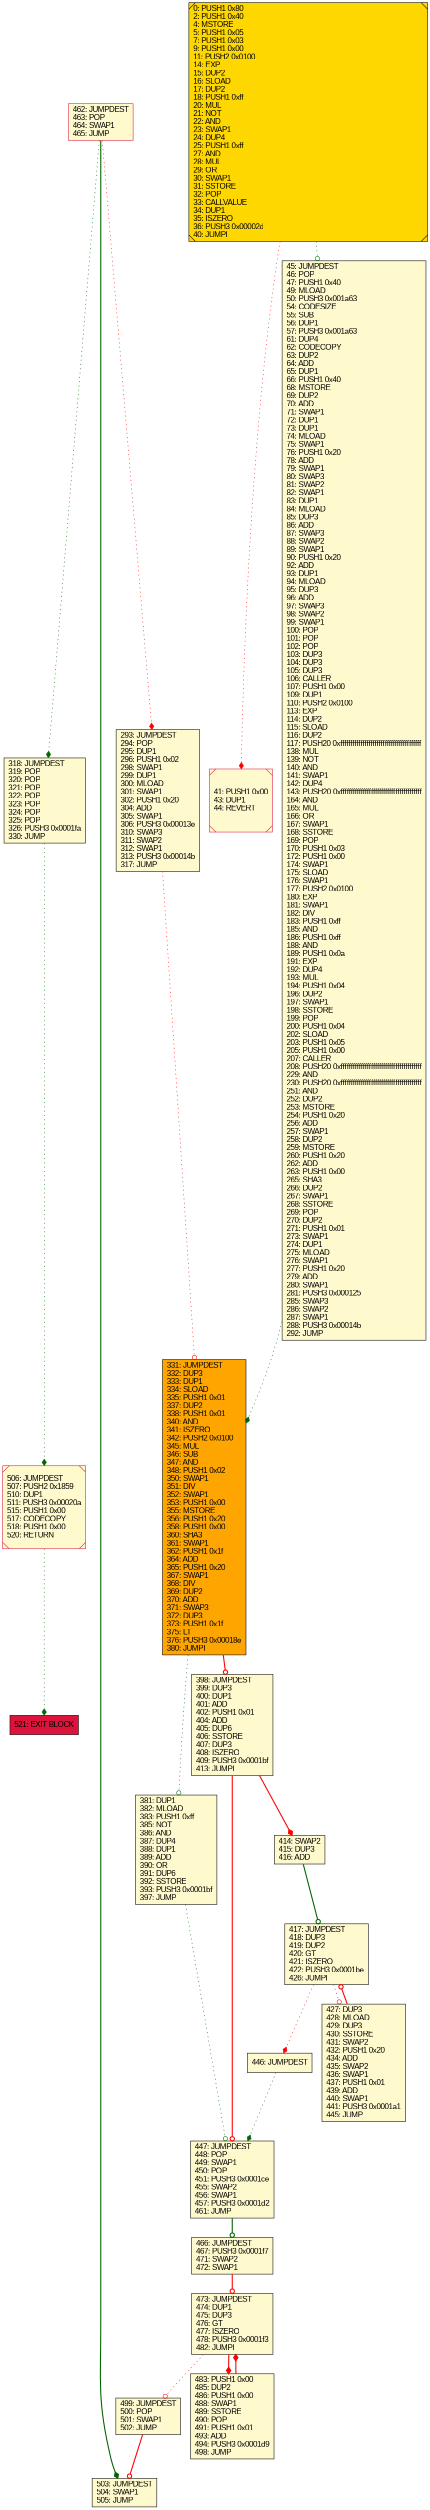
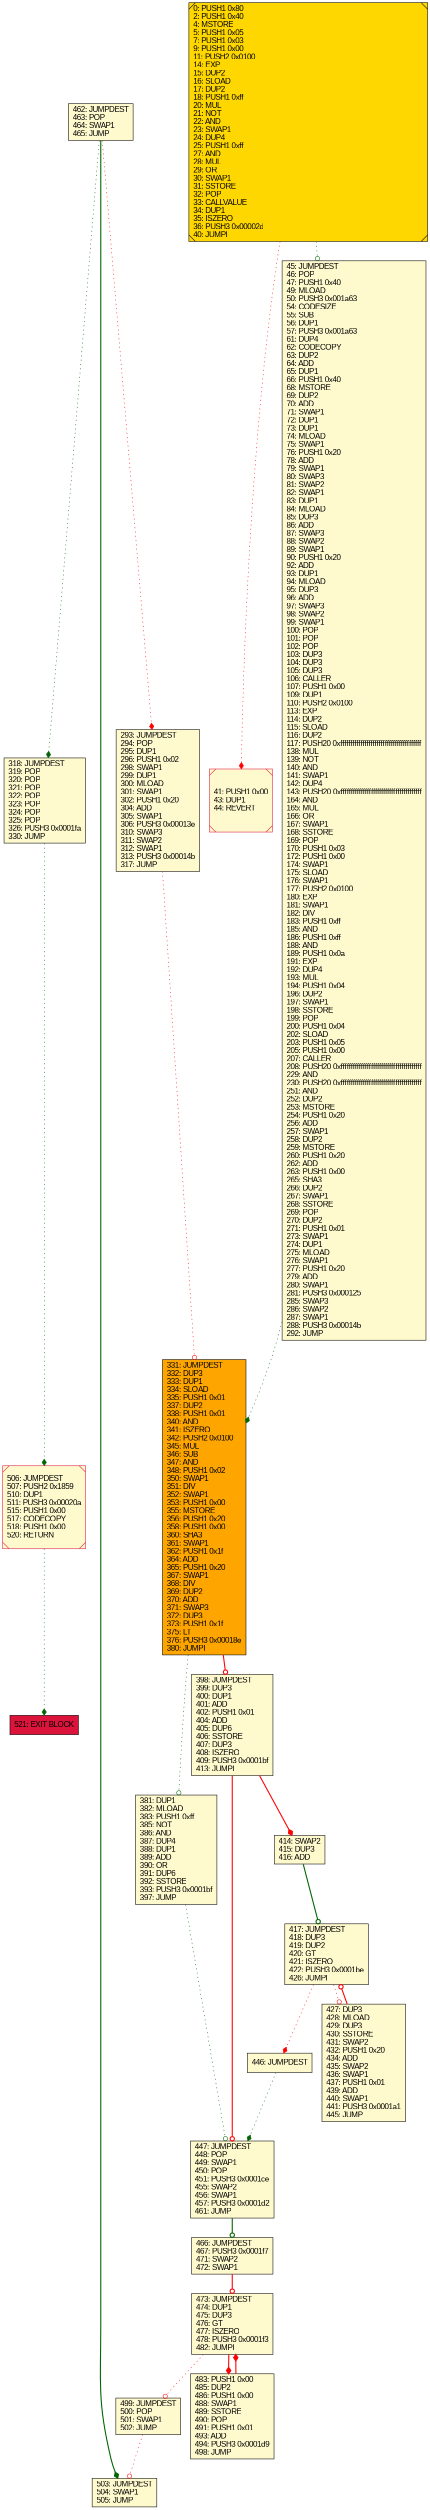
node "462: JUMPDEST 463: POP 464: SWAP1 465: JUMP": color crimson -> black
edge "499: JUMPDEST 500: POP 501: SWAP1 502: JUMP" -> "503: JUMPDEST 504: SWAP1 505: JUMP": style bold -> dotted
